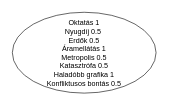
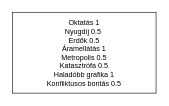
node "Oktatás 1 Nyugdíj 0.5 Erdők 0.5 Áramellátás 1 Metropolis 0.5 Katasztrófa 0.5 Haladóbb grafika 1 Konfliktusos bontás 0.5": shape ellipse -> rectangle
